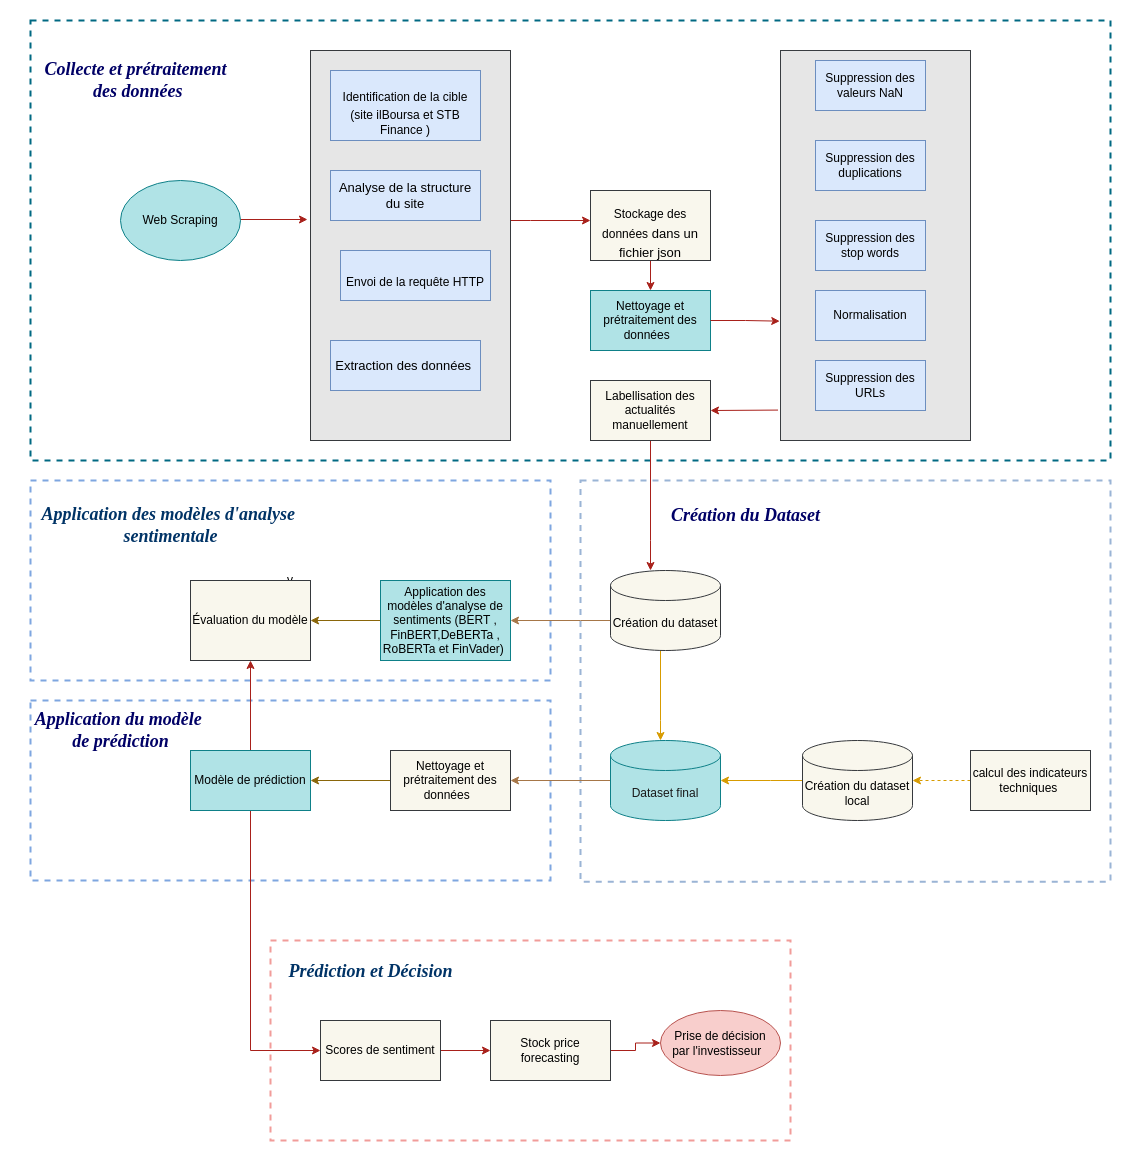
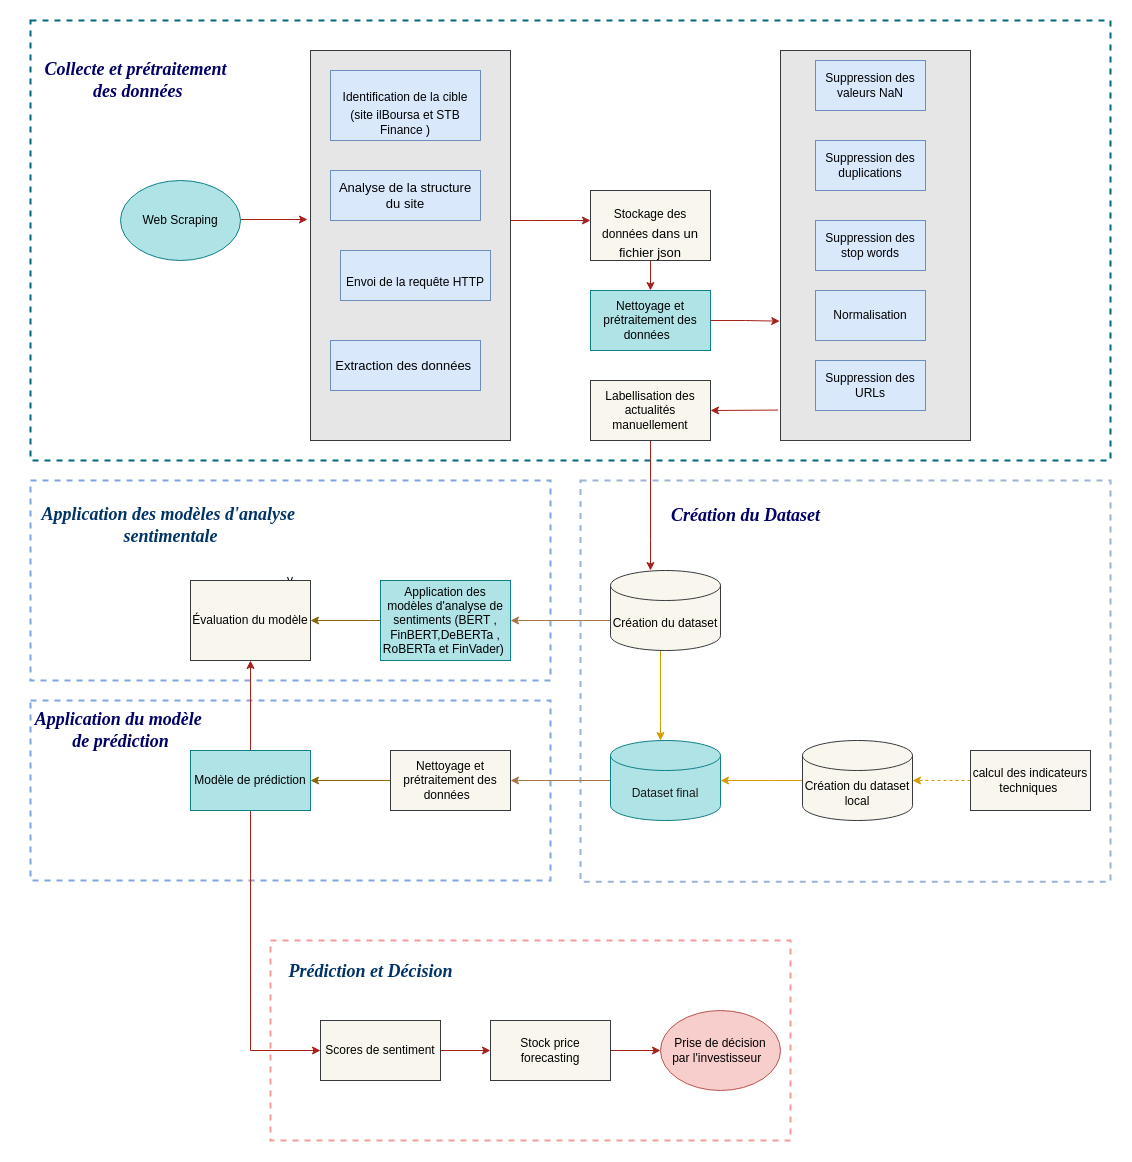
node "Prise de décision par l'investisseur": size 120x65 -> 120x80
